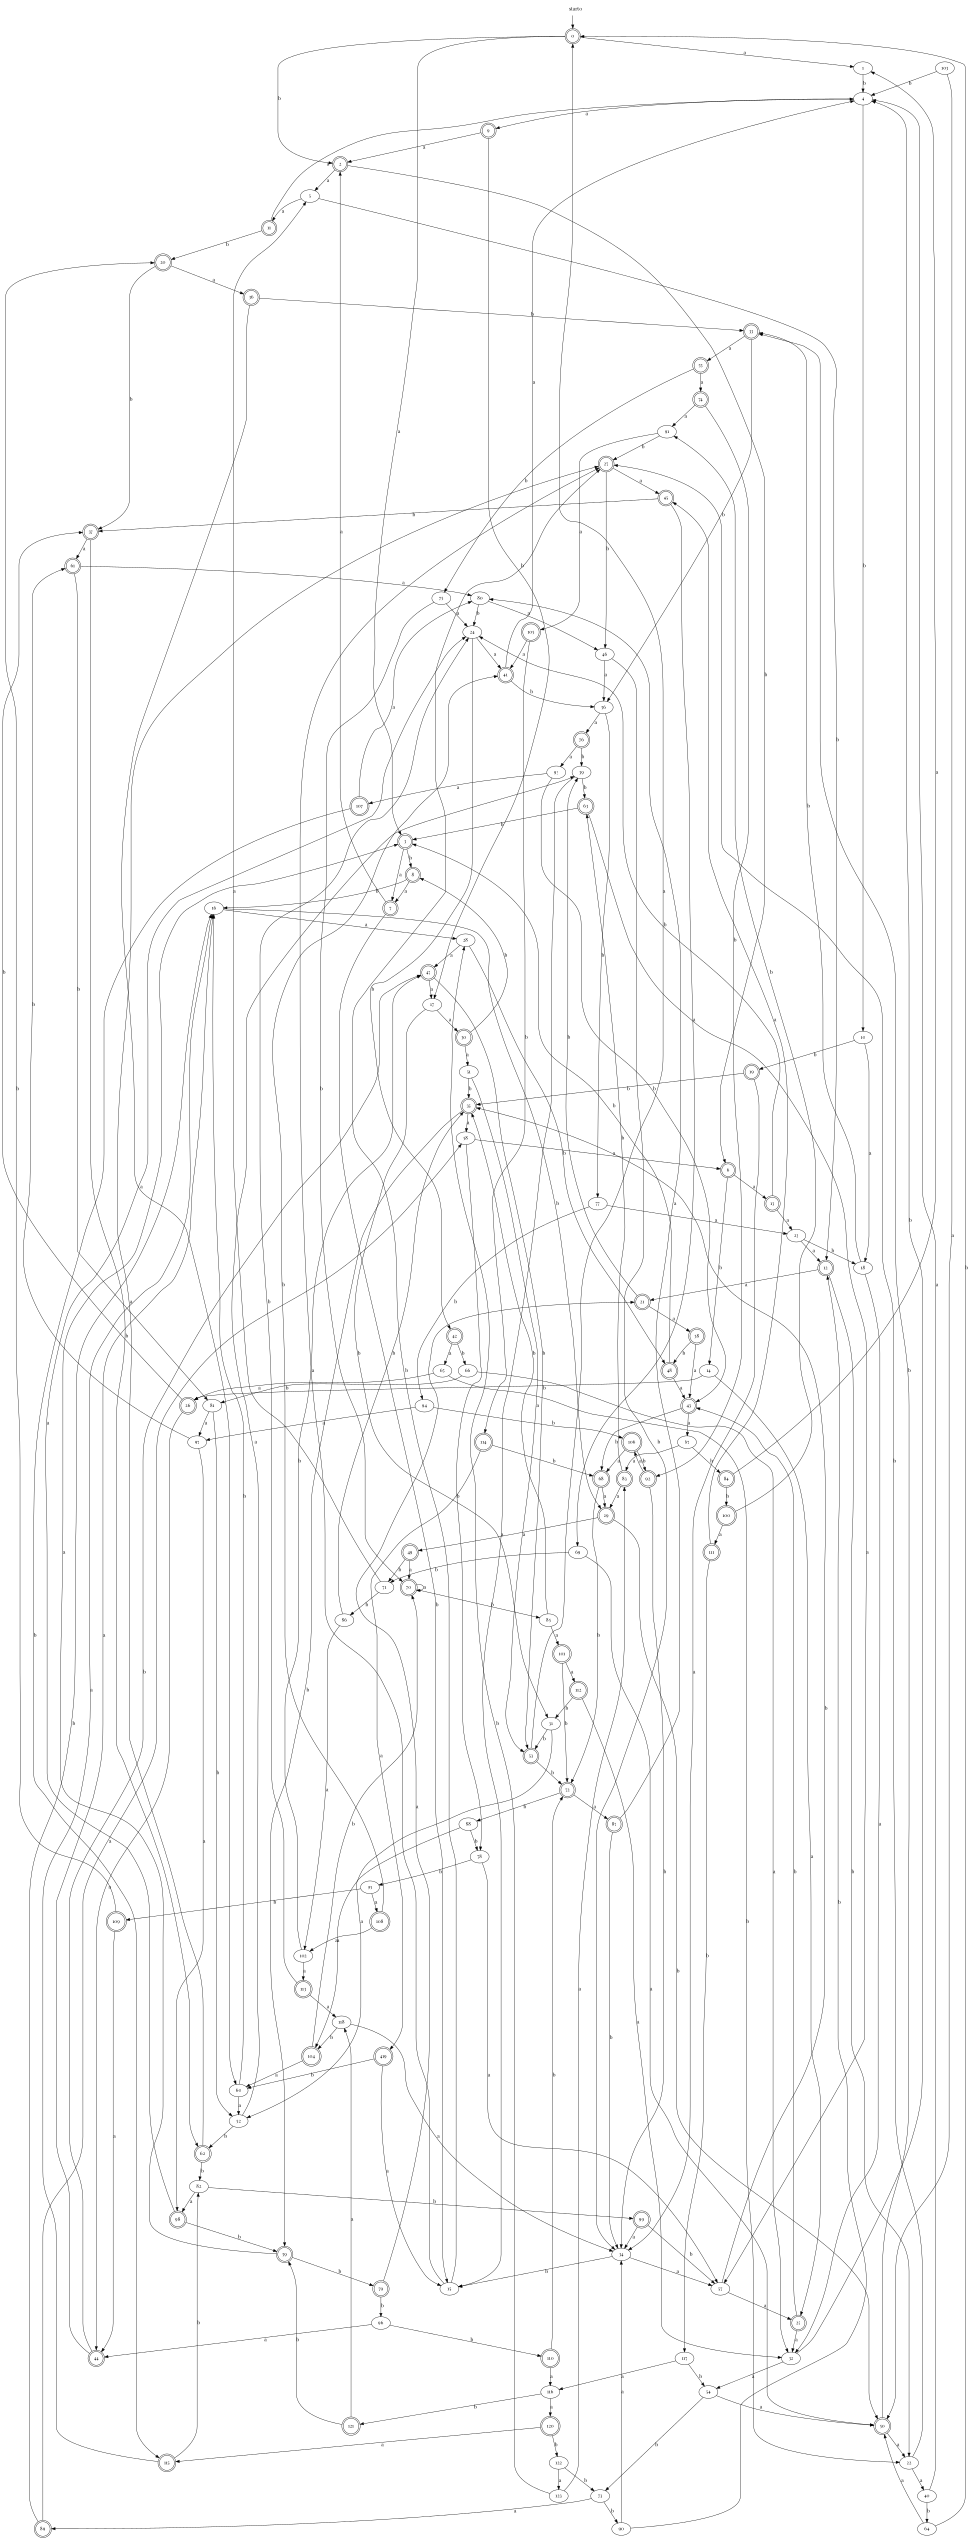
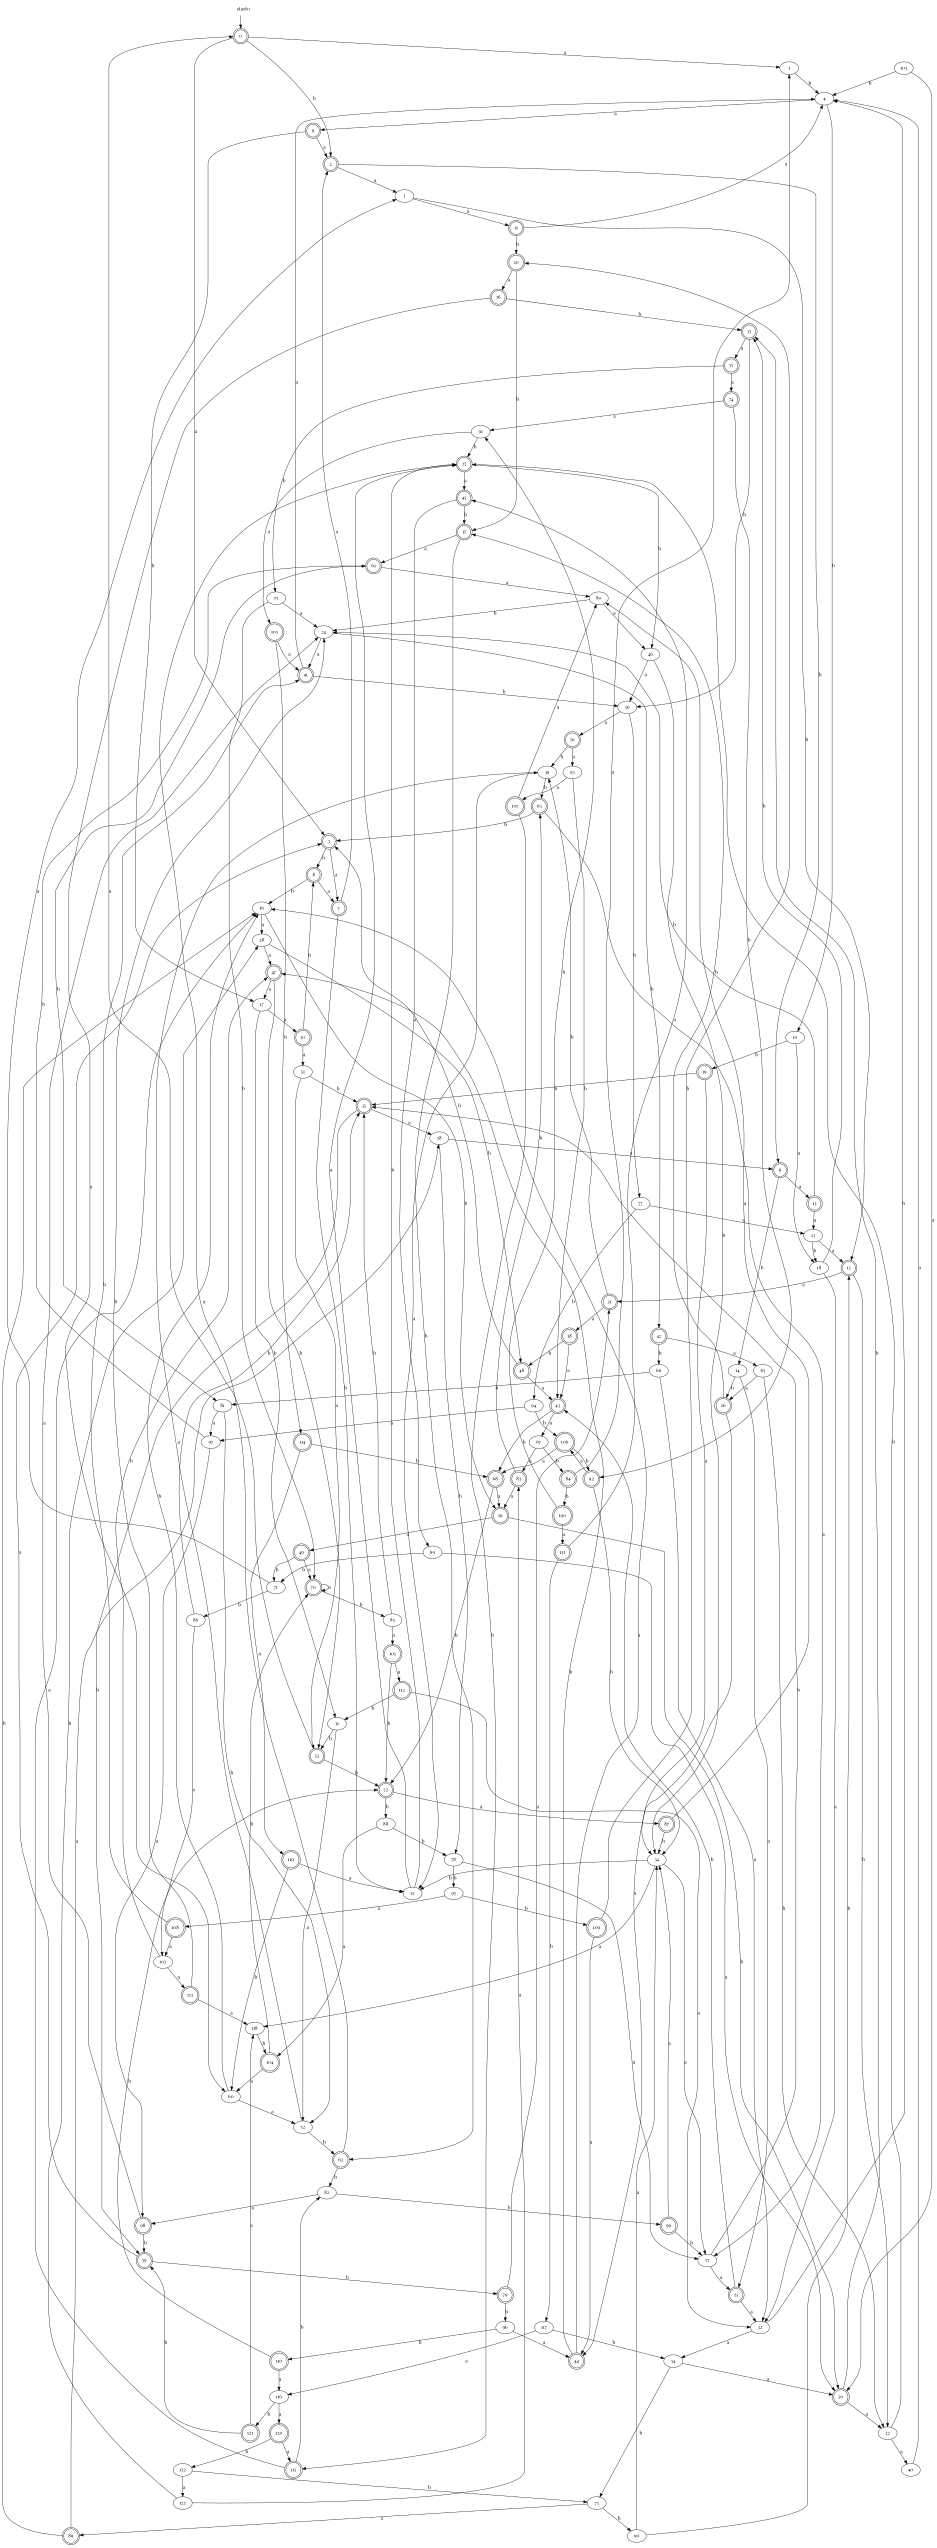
node "100": label "100" -> "190"
node "419": label "419" -> "119"
edge "118" -> "34": reversed
node "64": removed
